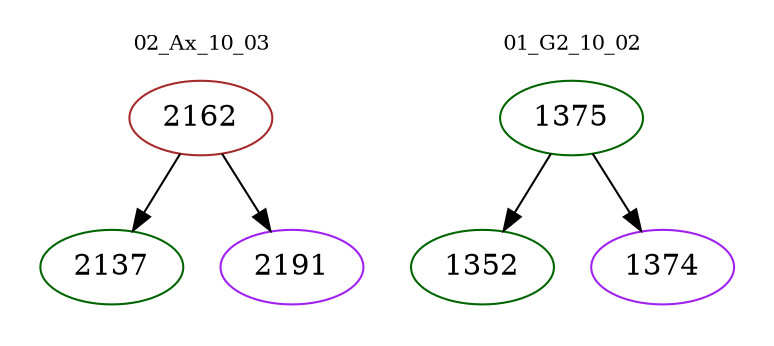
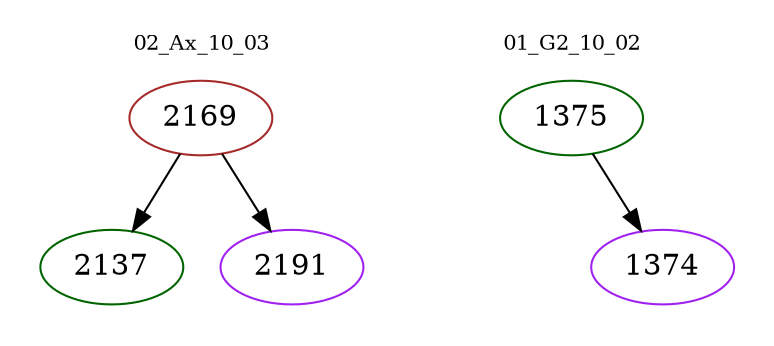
node "2162": label "2162" -> "2169"
node "1352": removed
